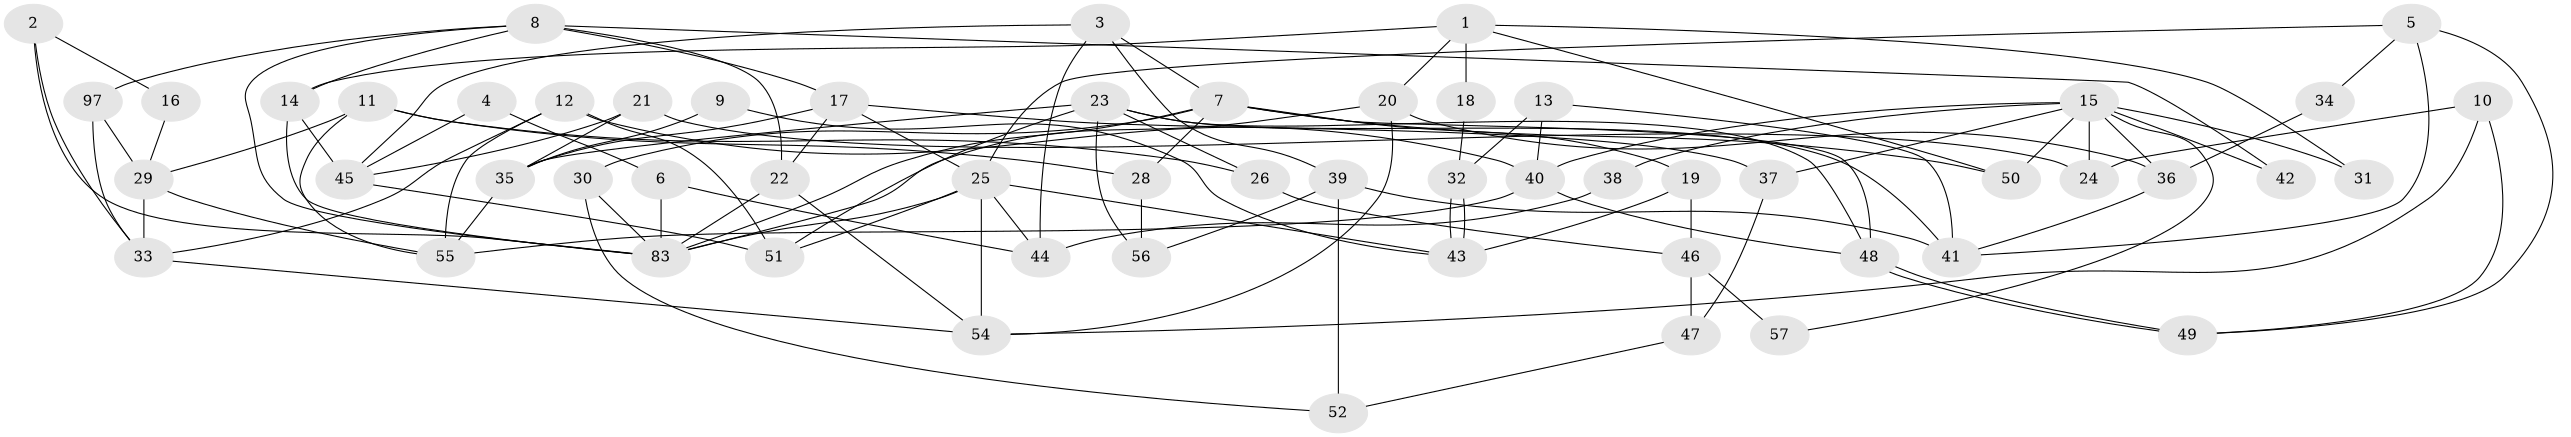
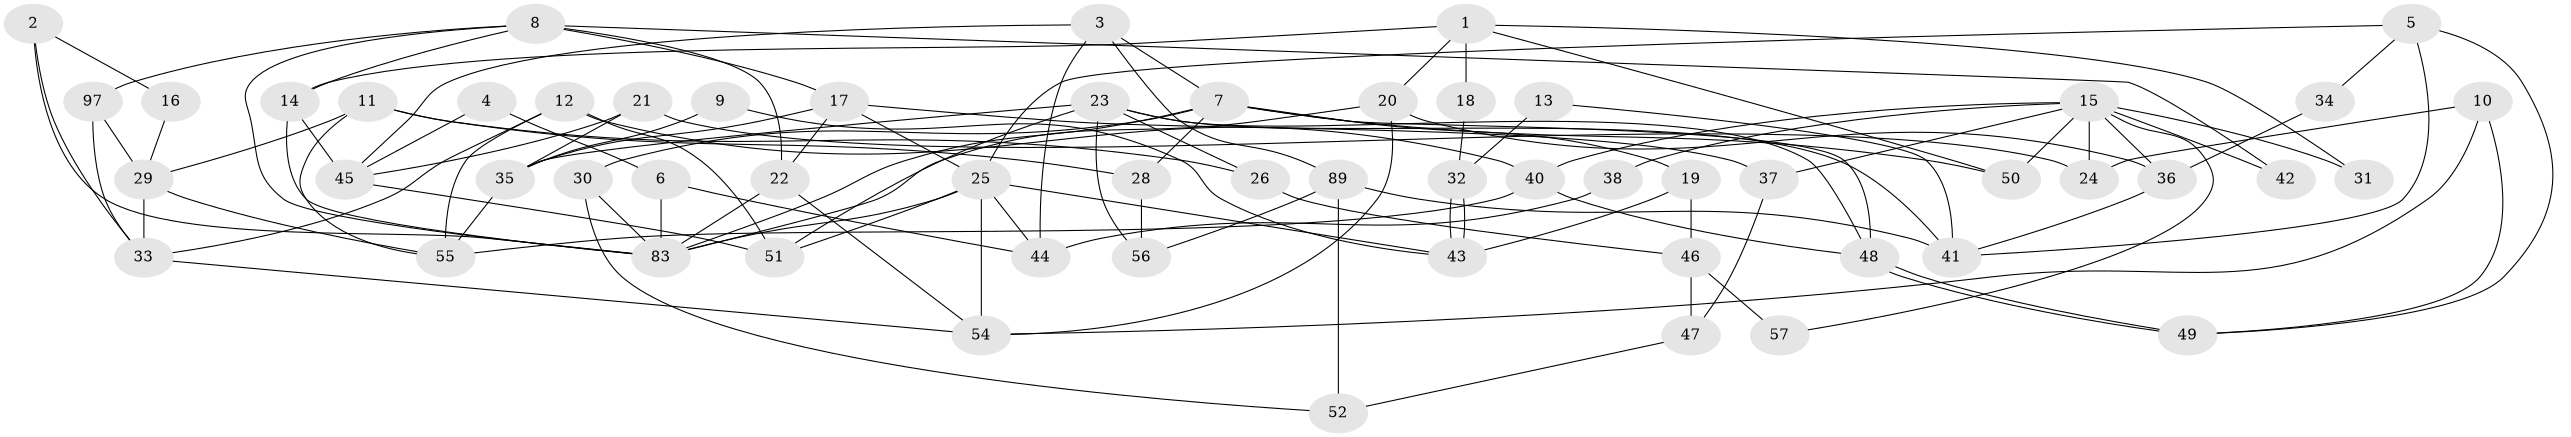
edge "13" -- "40": removed
node "39": label "39" -> "89"
